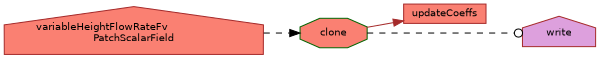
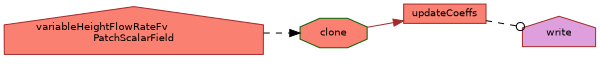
edge "clone" -> "write": now "updateCoeffs" -> "write"
